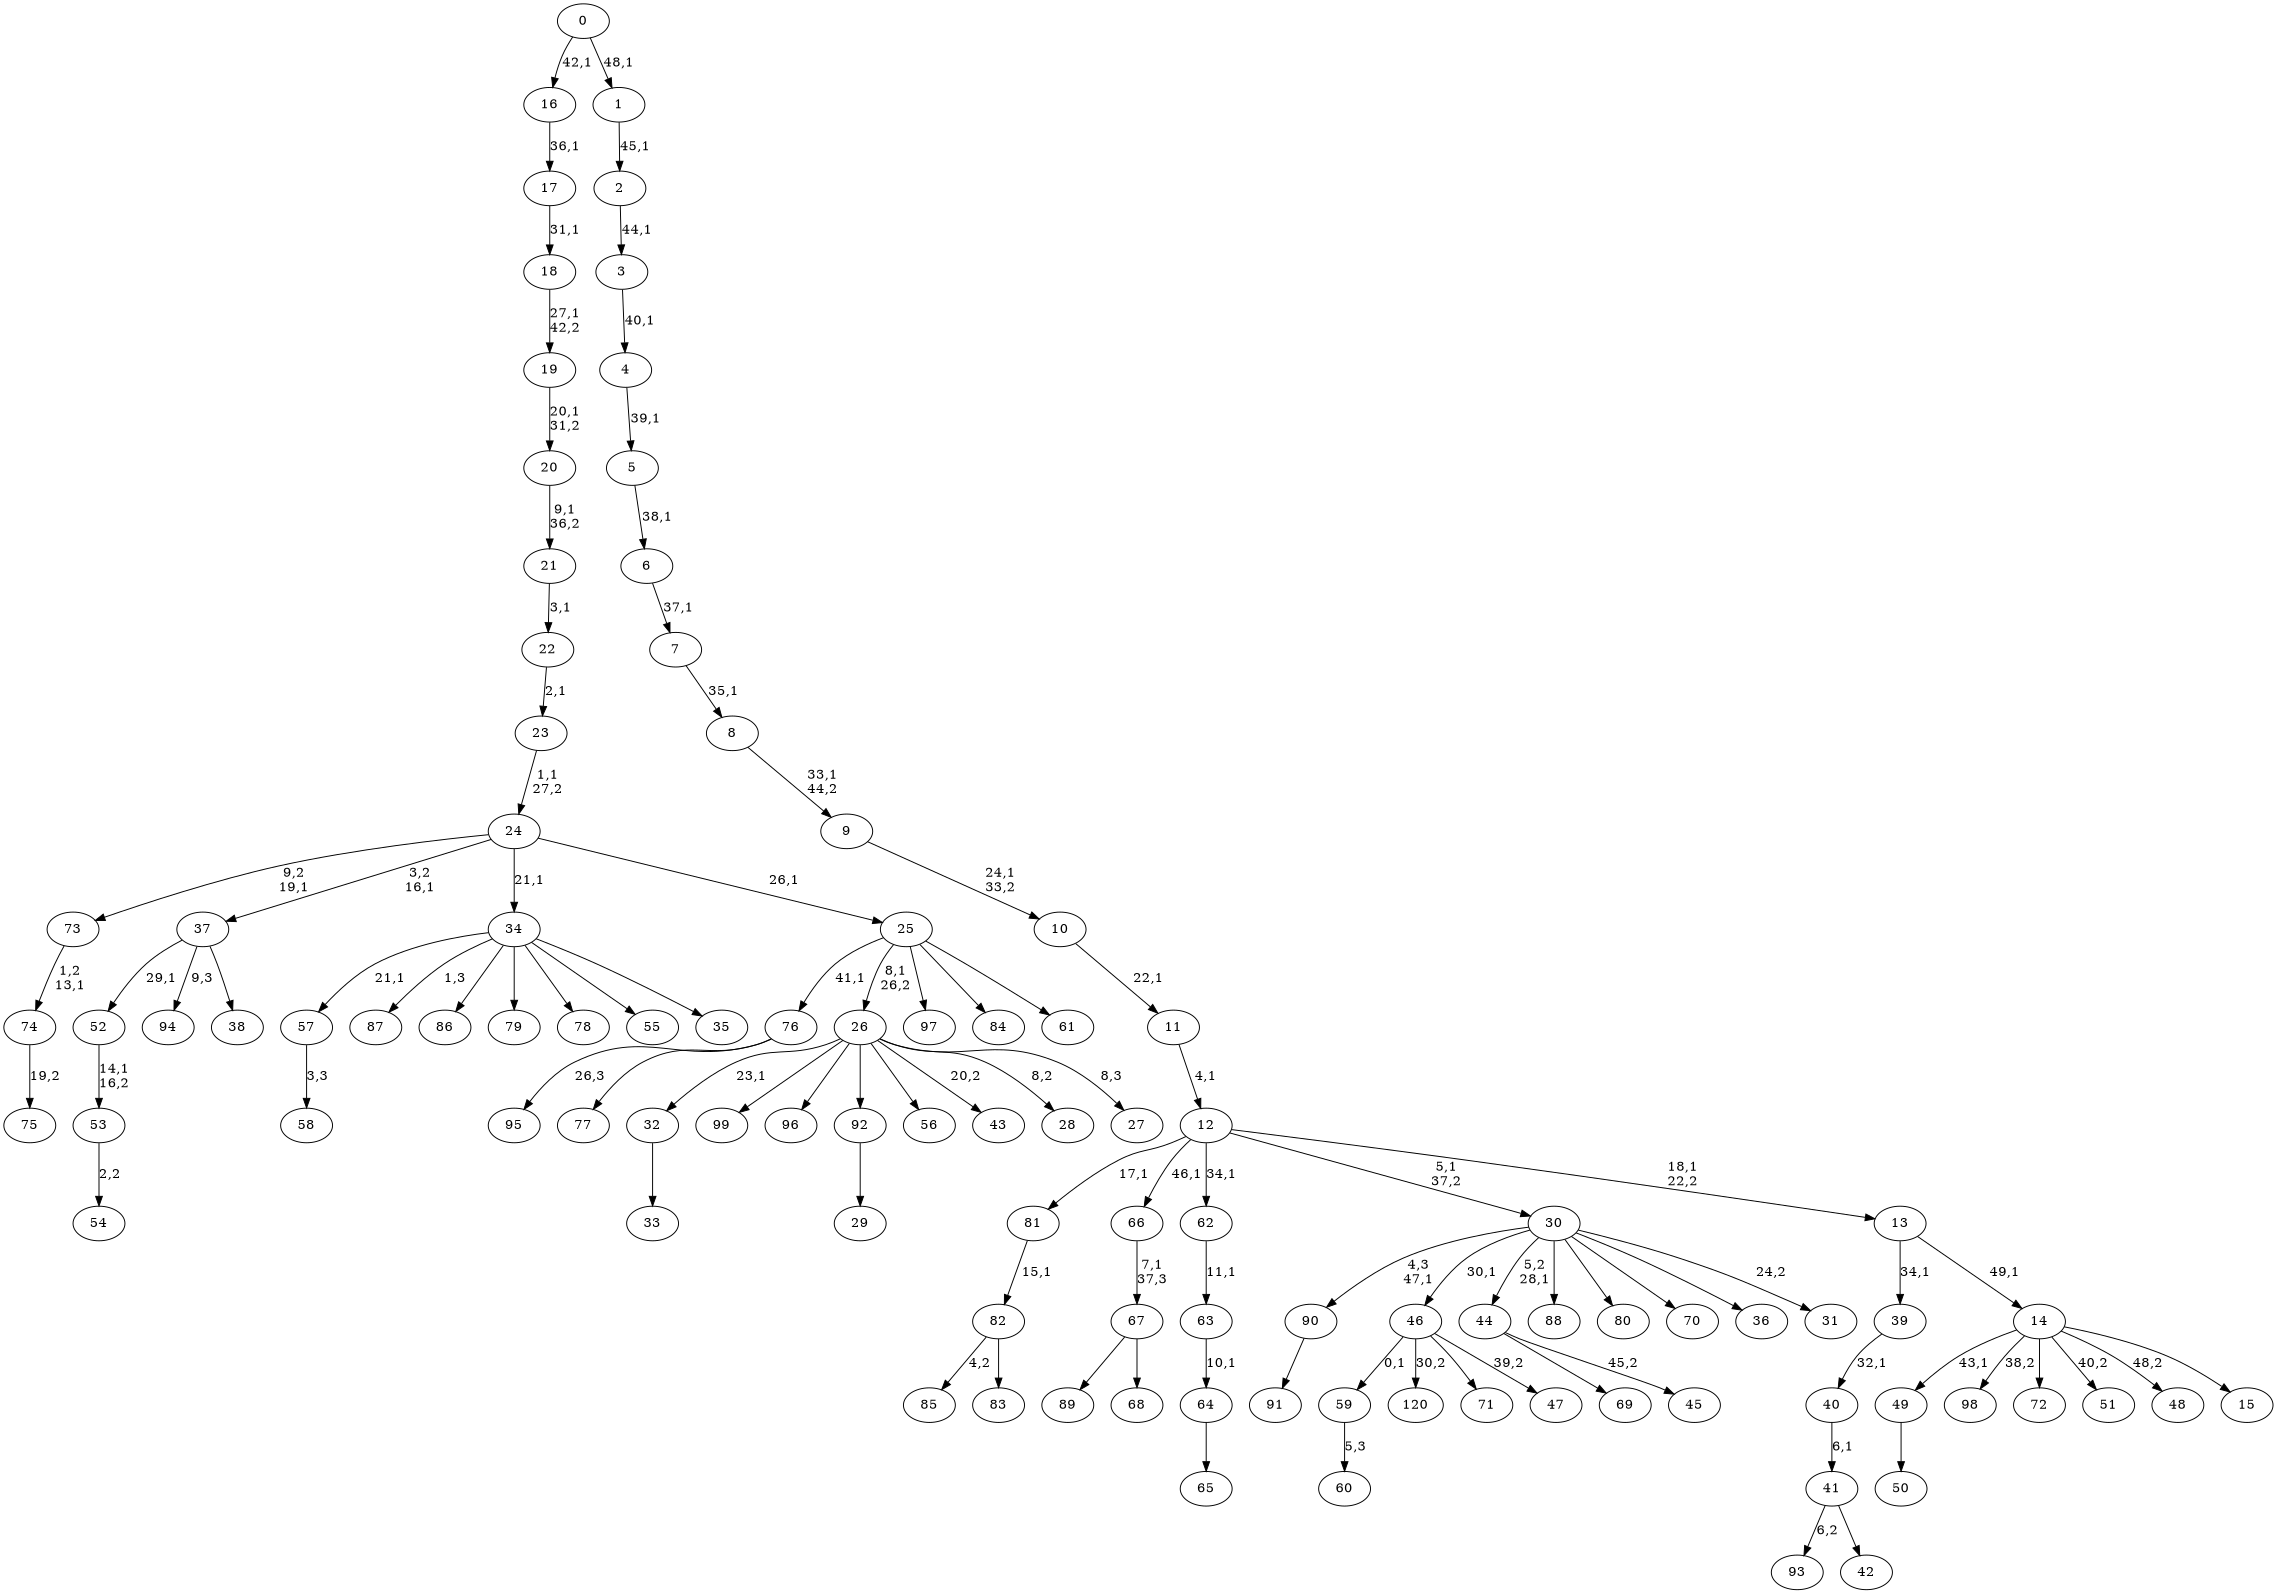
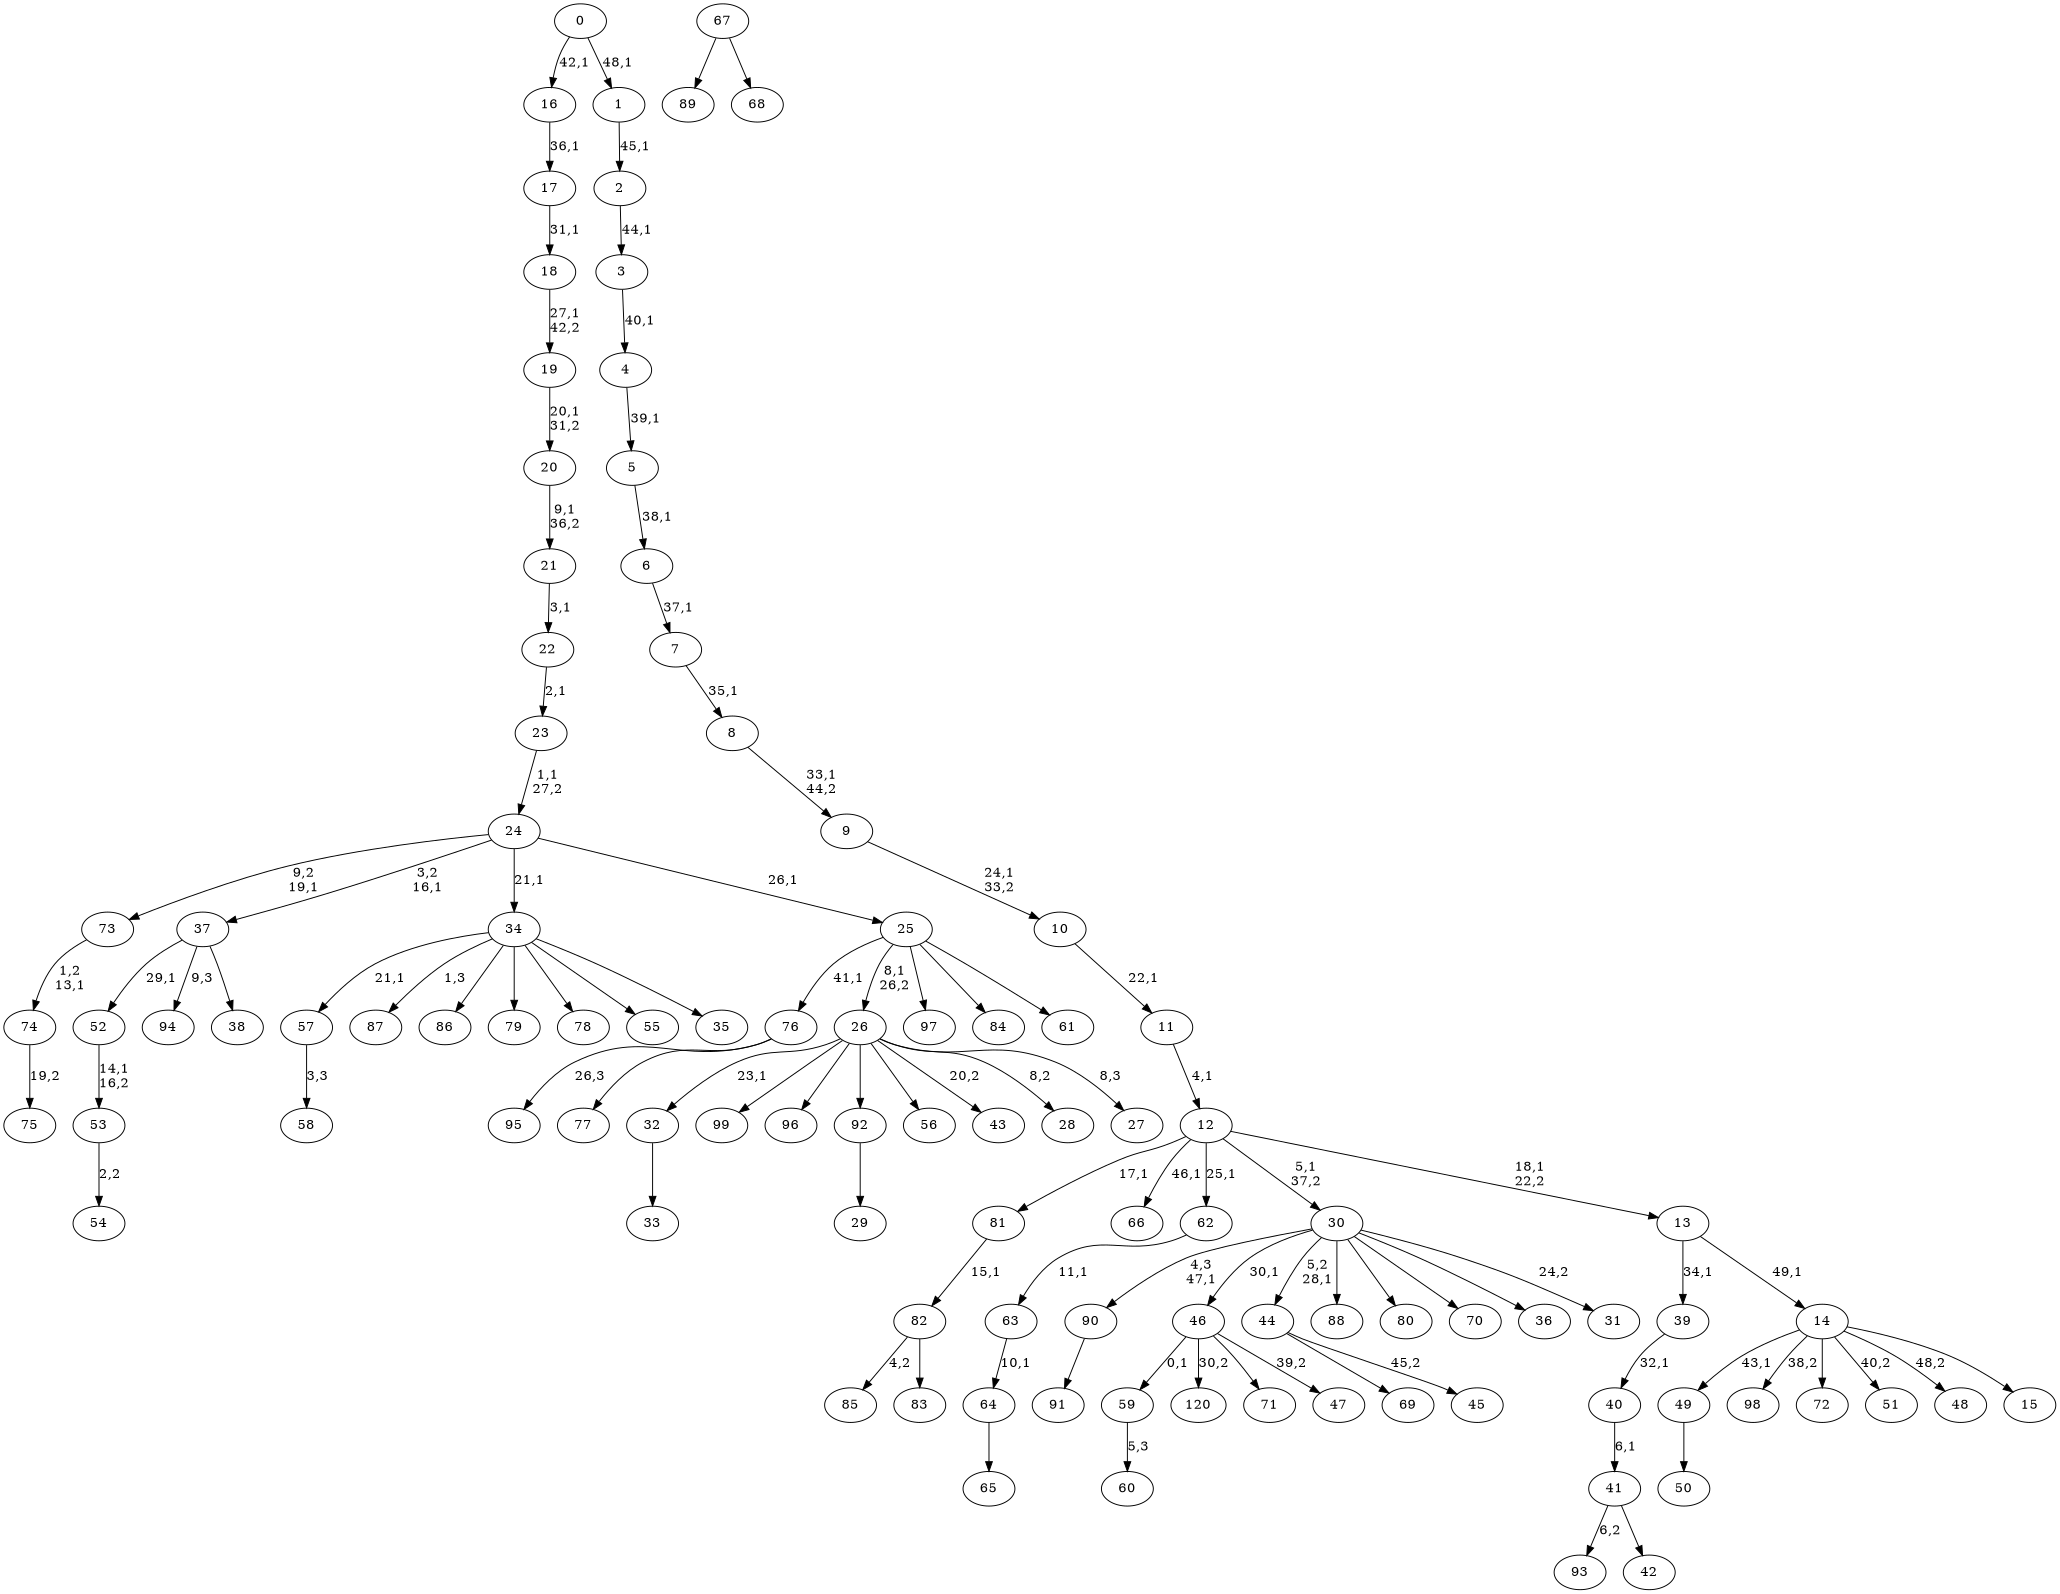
edge "12" -> "62": label "34,1" -> "25,1"
edge "66" -> "67": removed, label "7,1 37,3"
